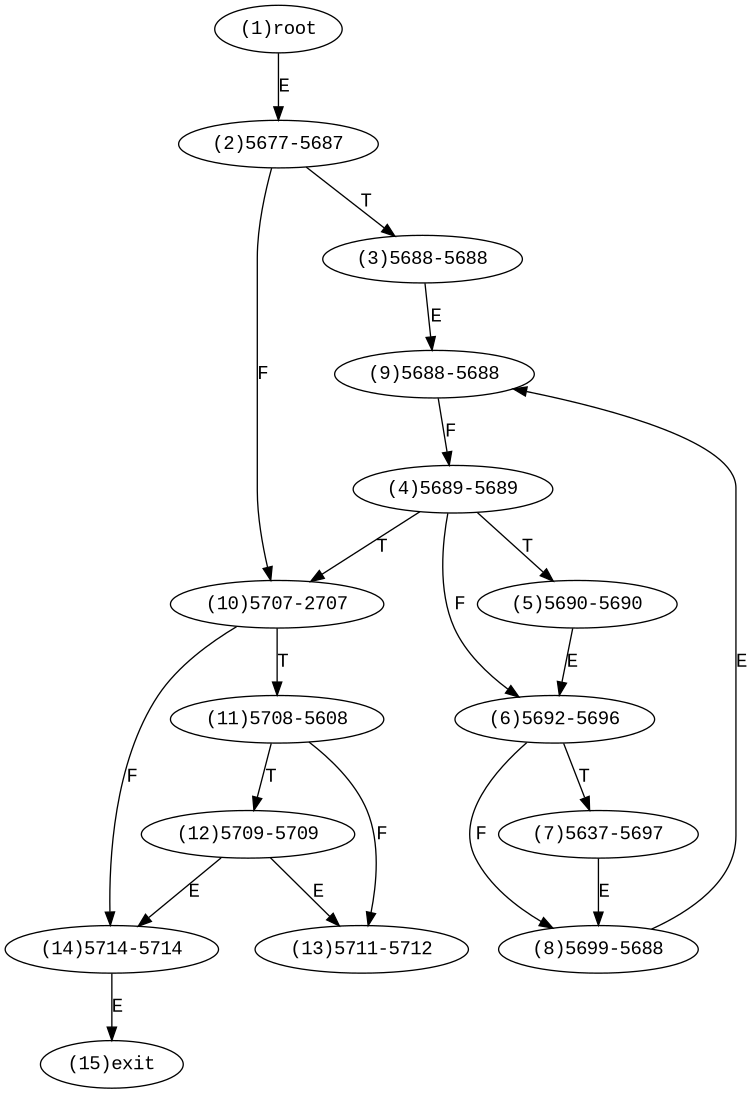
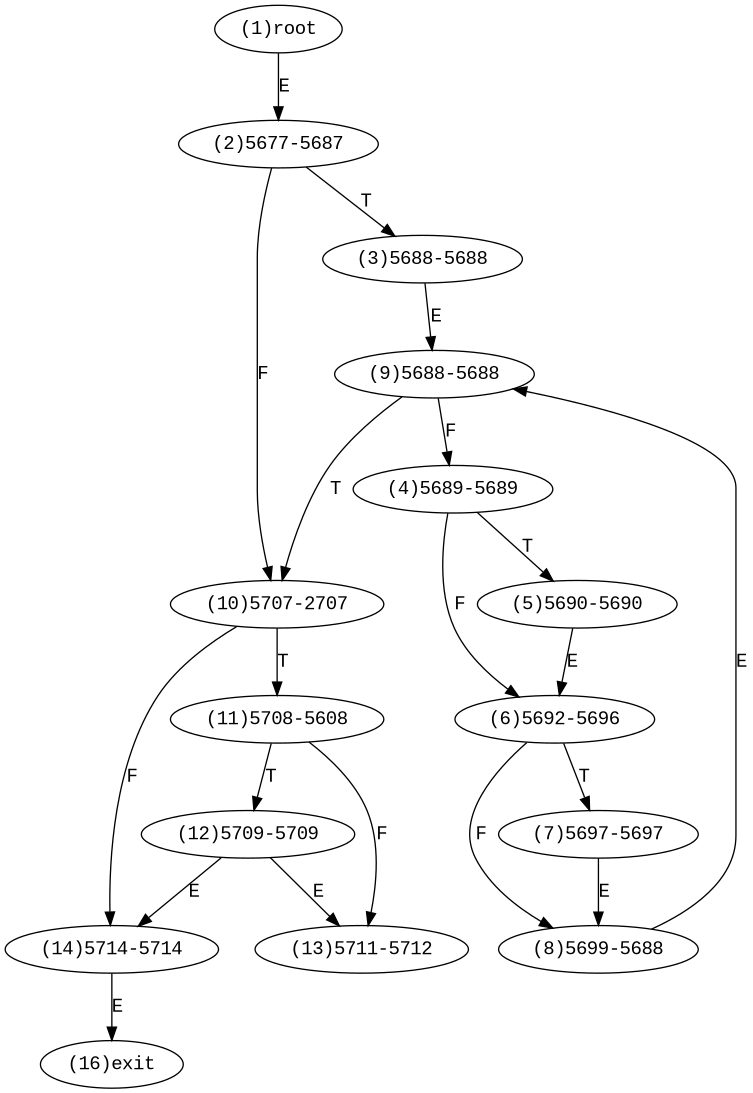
edge "(4)5689-5689" -> "(10)5707-2707": now "(9)5688-5688" -> "(10)5707-2707"
node "(7)5637-5697": label "(7)5637-5697" -> "(7)5697-5697"
node "(15)exit": label "(15)exit" -> "(16)exit"
